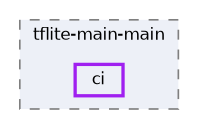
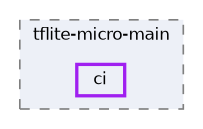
cluster "tflite-main-main": label "tflite-main-main" -> "tflite-micro-main"
